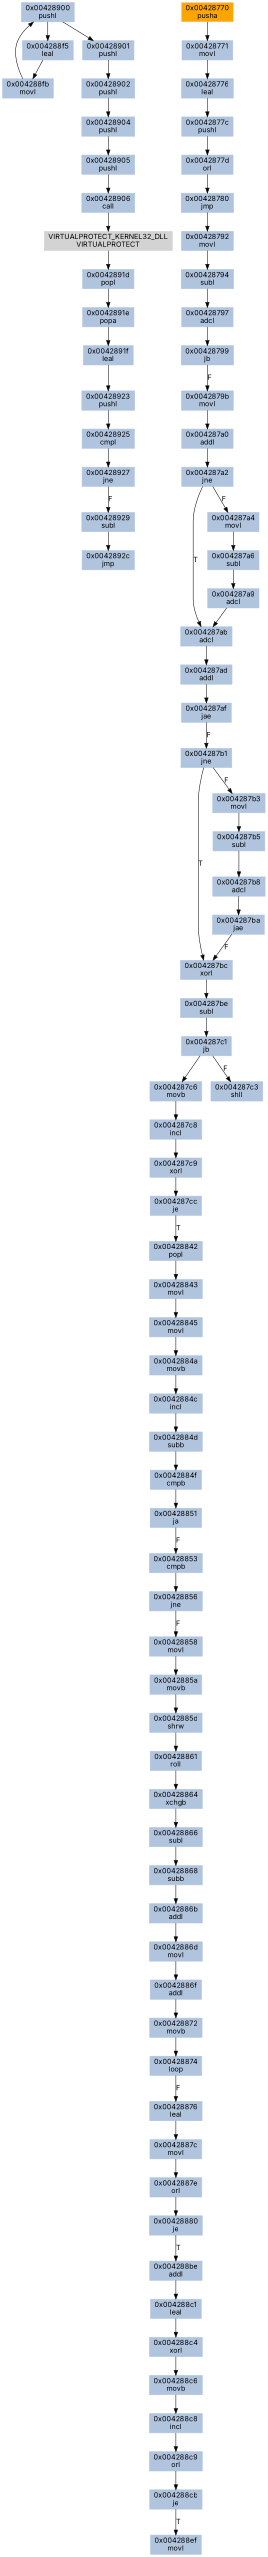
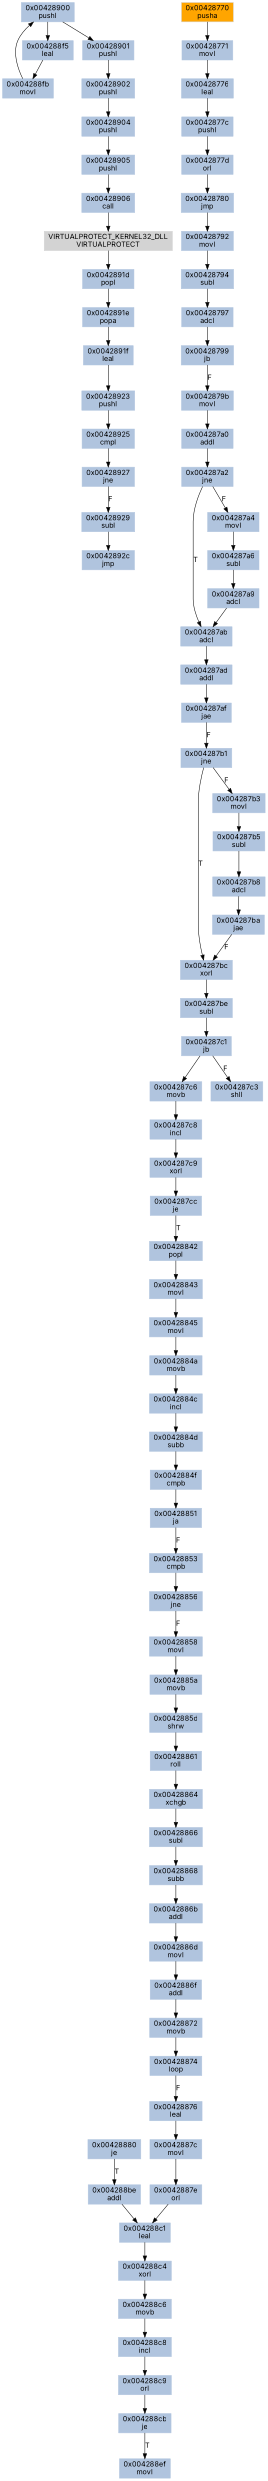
edge "0x0042887e orl" -> "0x00428880 je": now "0x0042887e orl" -> "0x004288c1 leal"
